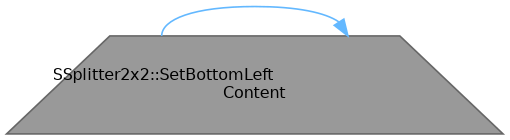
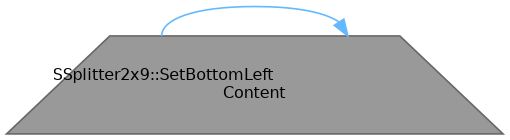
node "SSplitter2x2::SetBottomLeft Content": label "SSplitter2x2::SetBottomLeft Content" -> "SSplitter2x9::SetBottomLeft Content"
